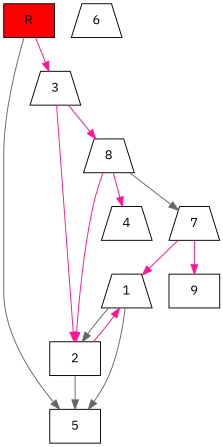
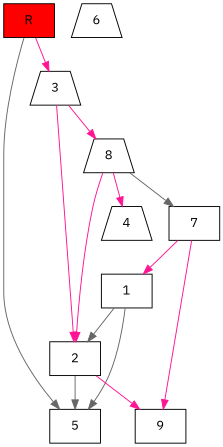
node "7": shape trapezium -> box
node "1": shape trapezium -> box
edge "2" -> "1": now "2" -> "9"
